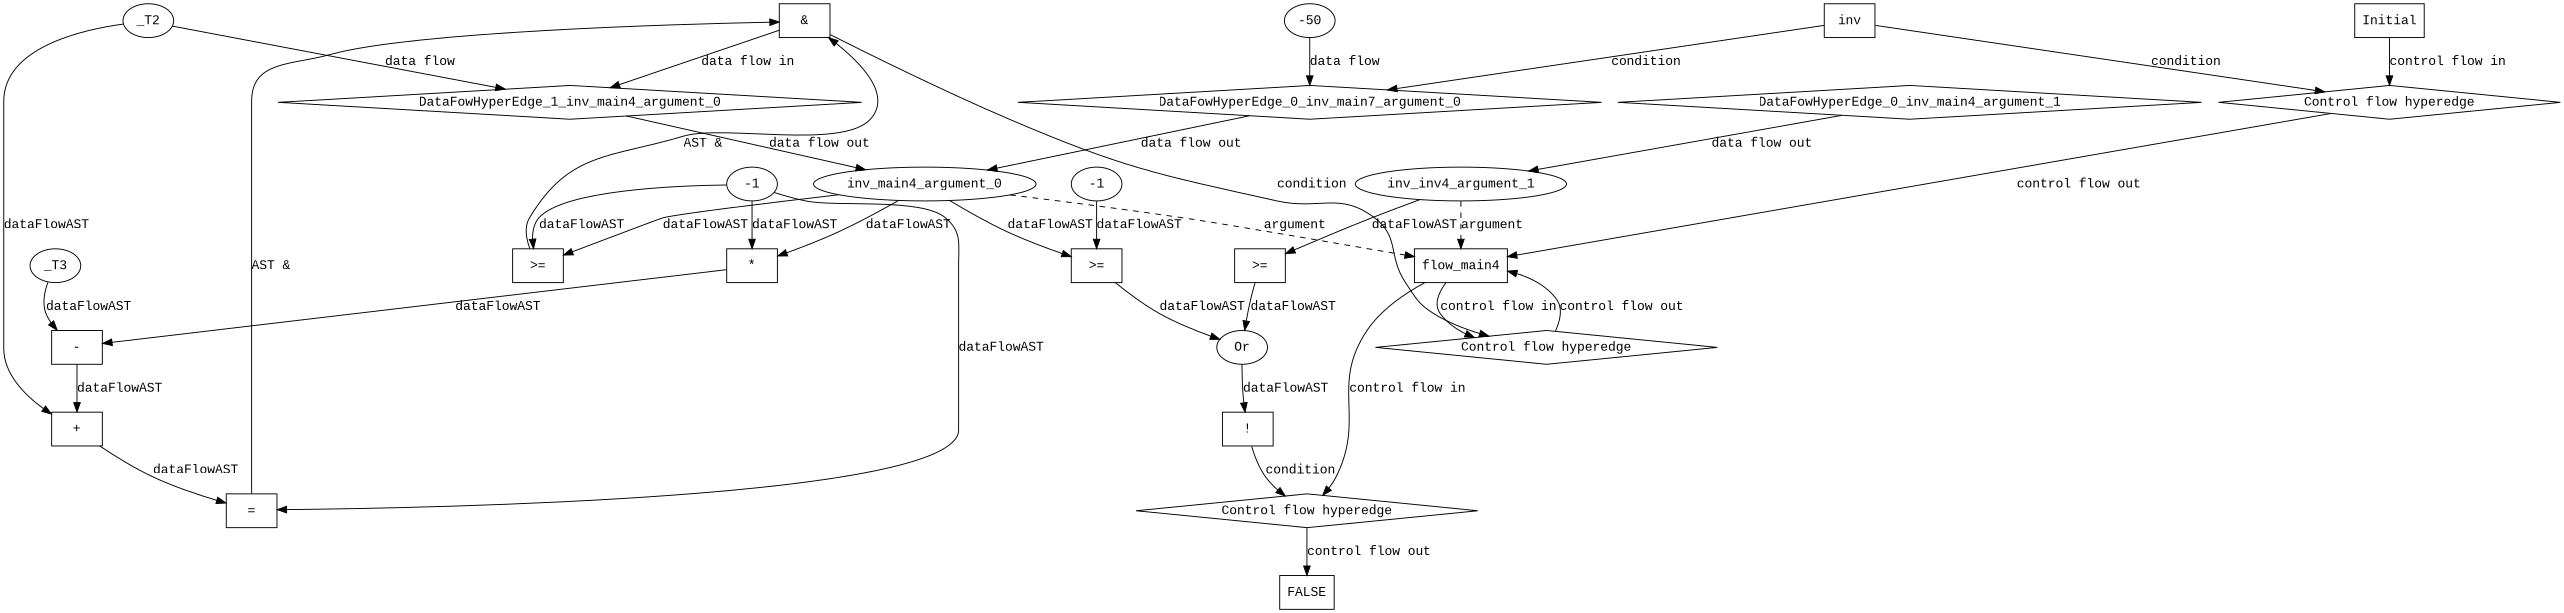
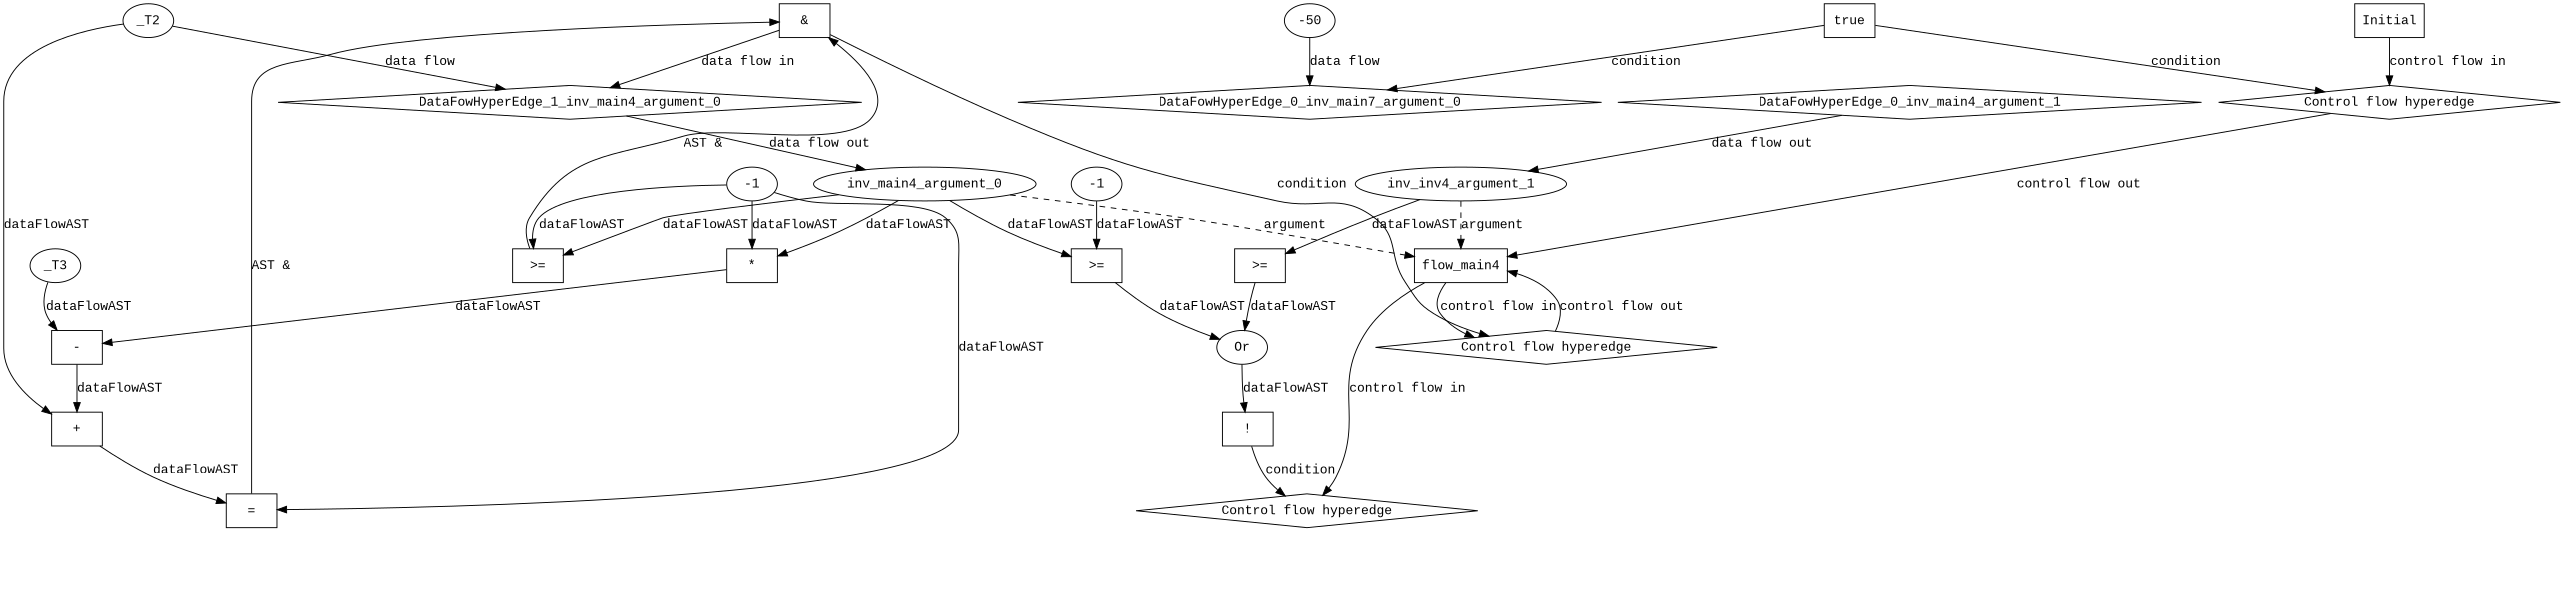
node "inv": label "inv" -> "true"
edge "DataFowHyperEdge_0_inv_main7_argument_0" -> "inv_main4_argument_0": removed, label "data flow out"
node "FALSE": removed
